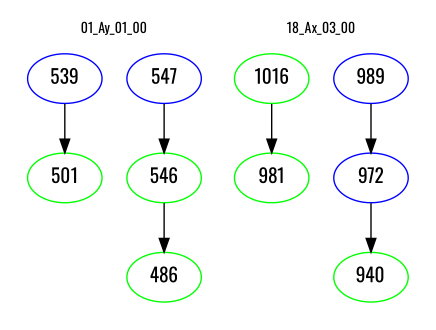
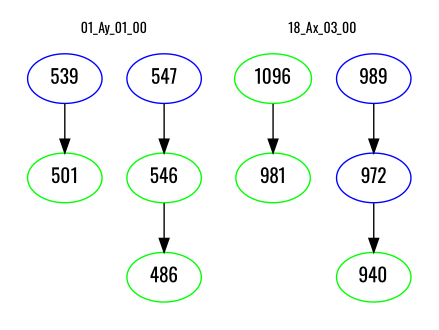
node "1016": label "1016" -> "1096"
